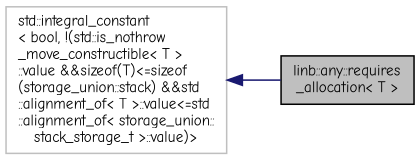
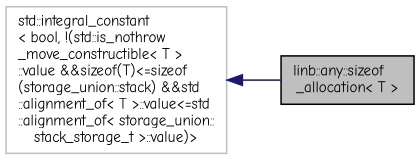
node "linb::any::requires _allocation< T >": label "linb::any::requires _allocation< T >" -> "linb::any::sizeof _allocation< T >"
